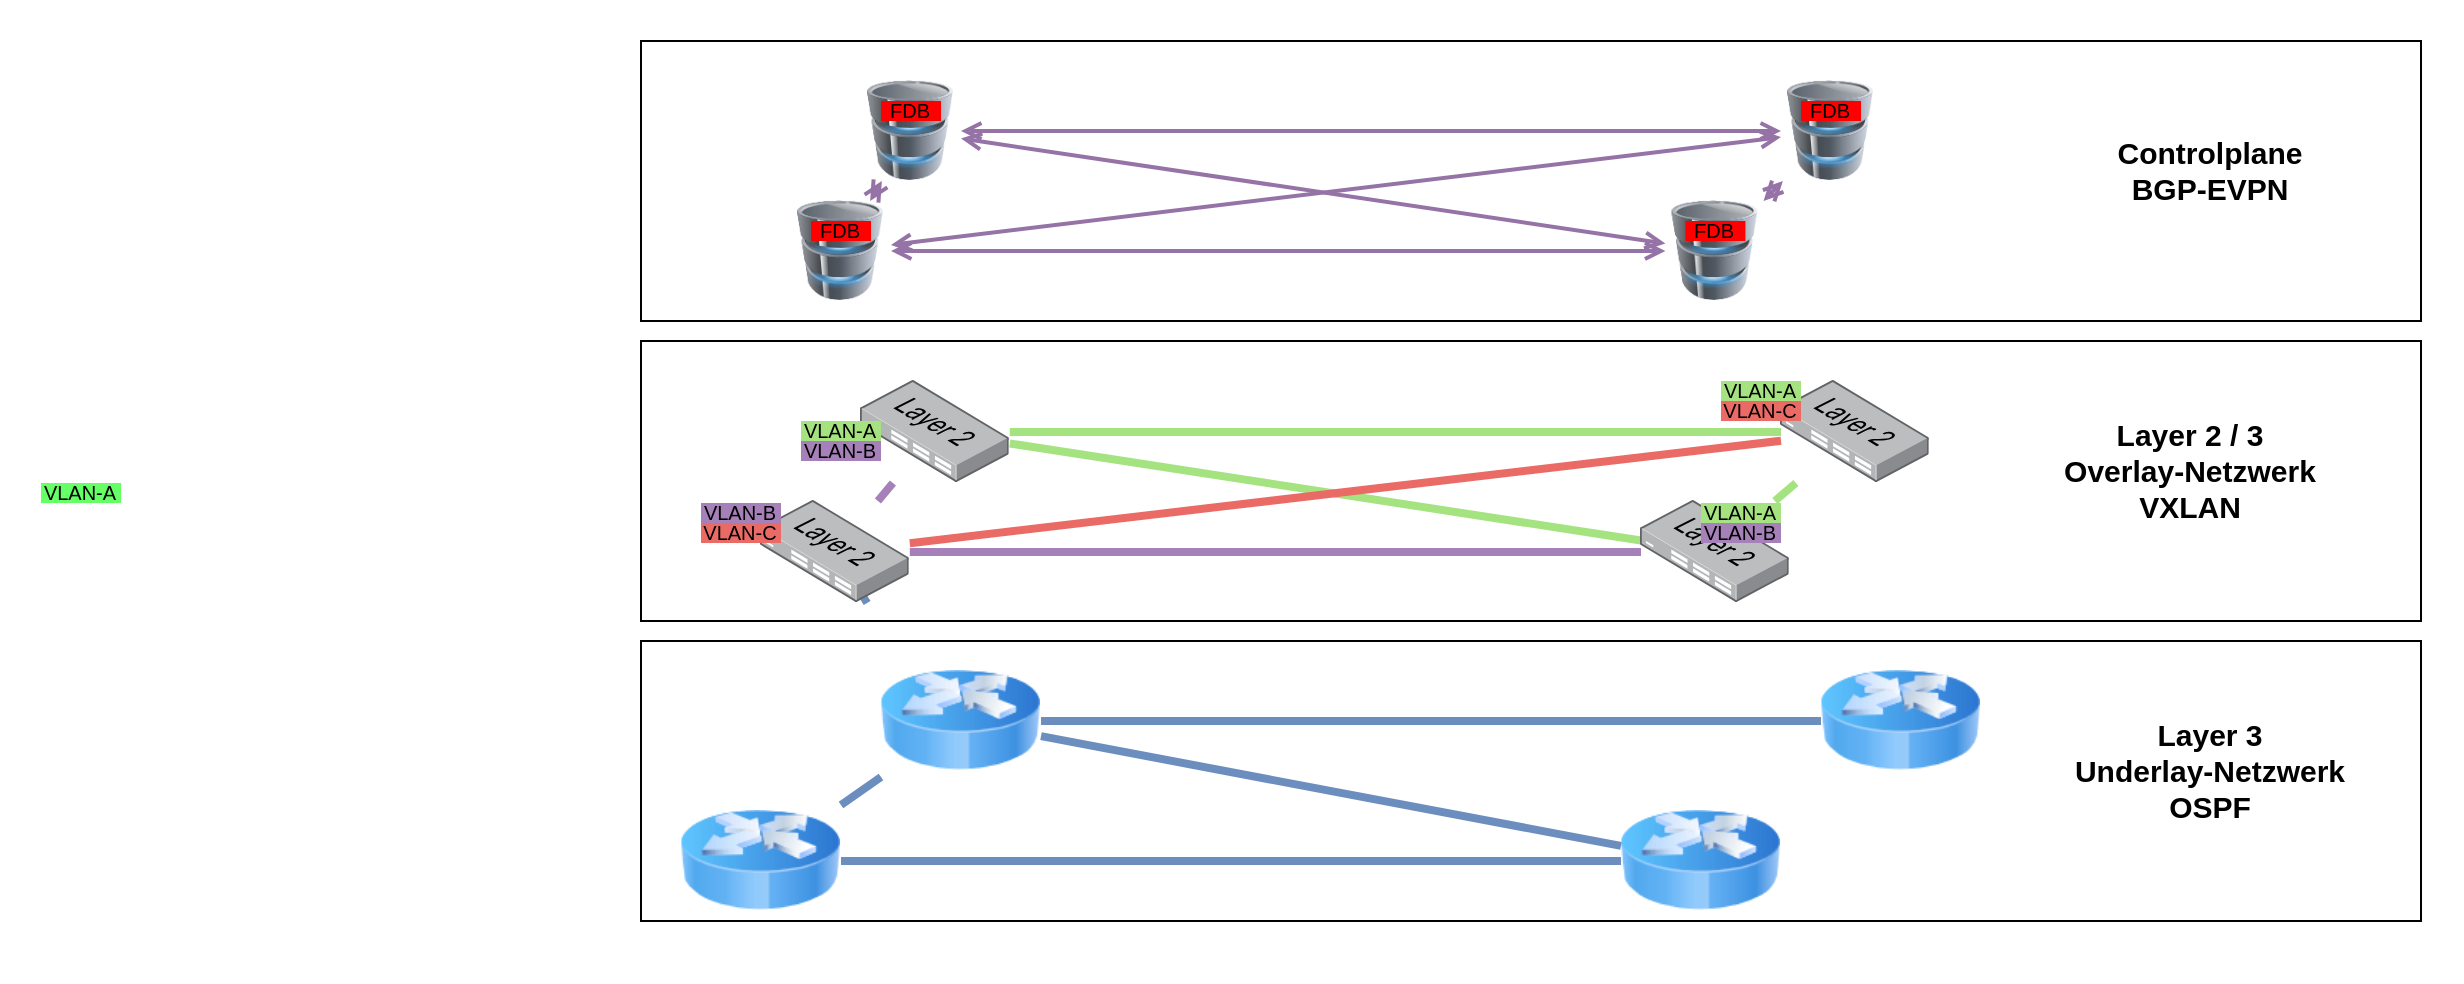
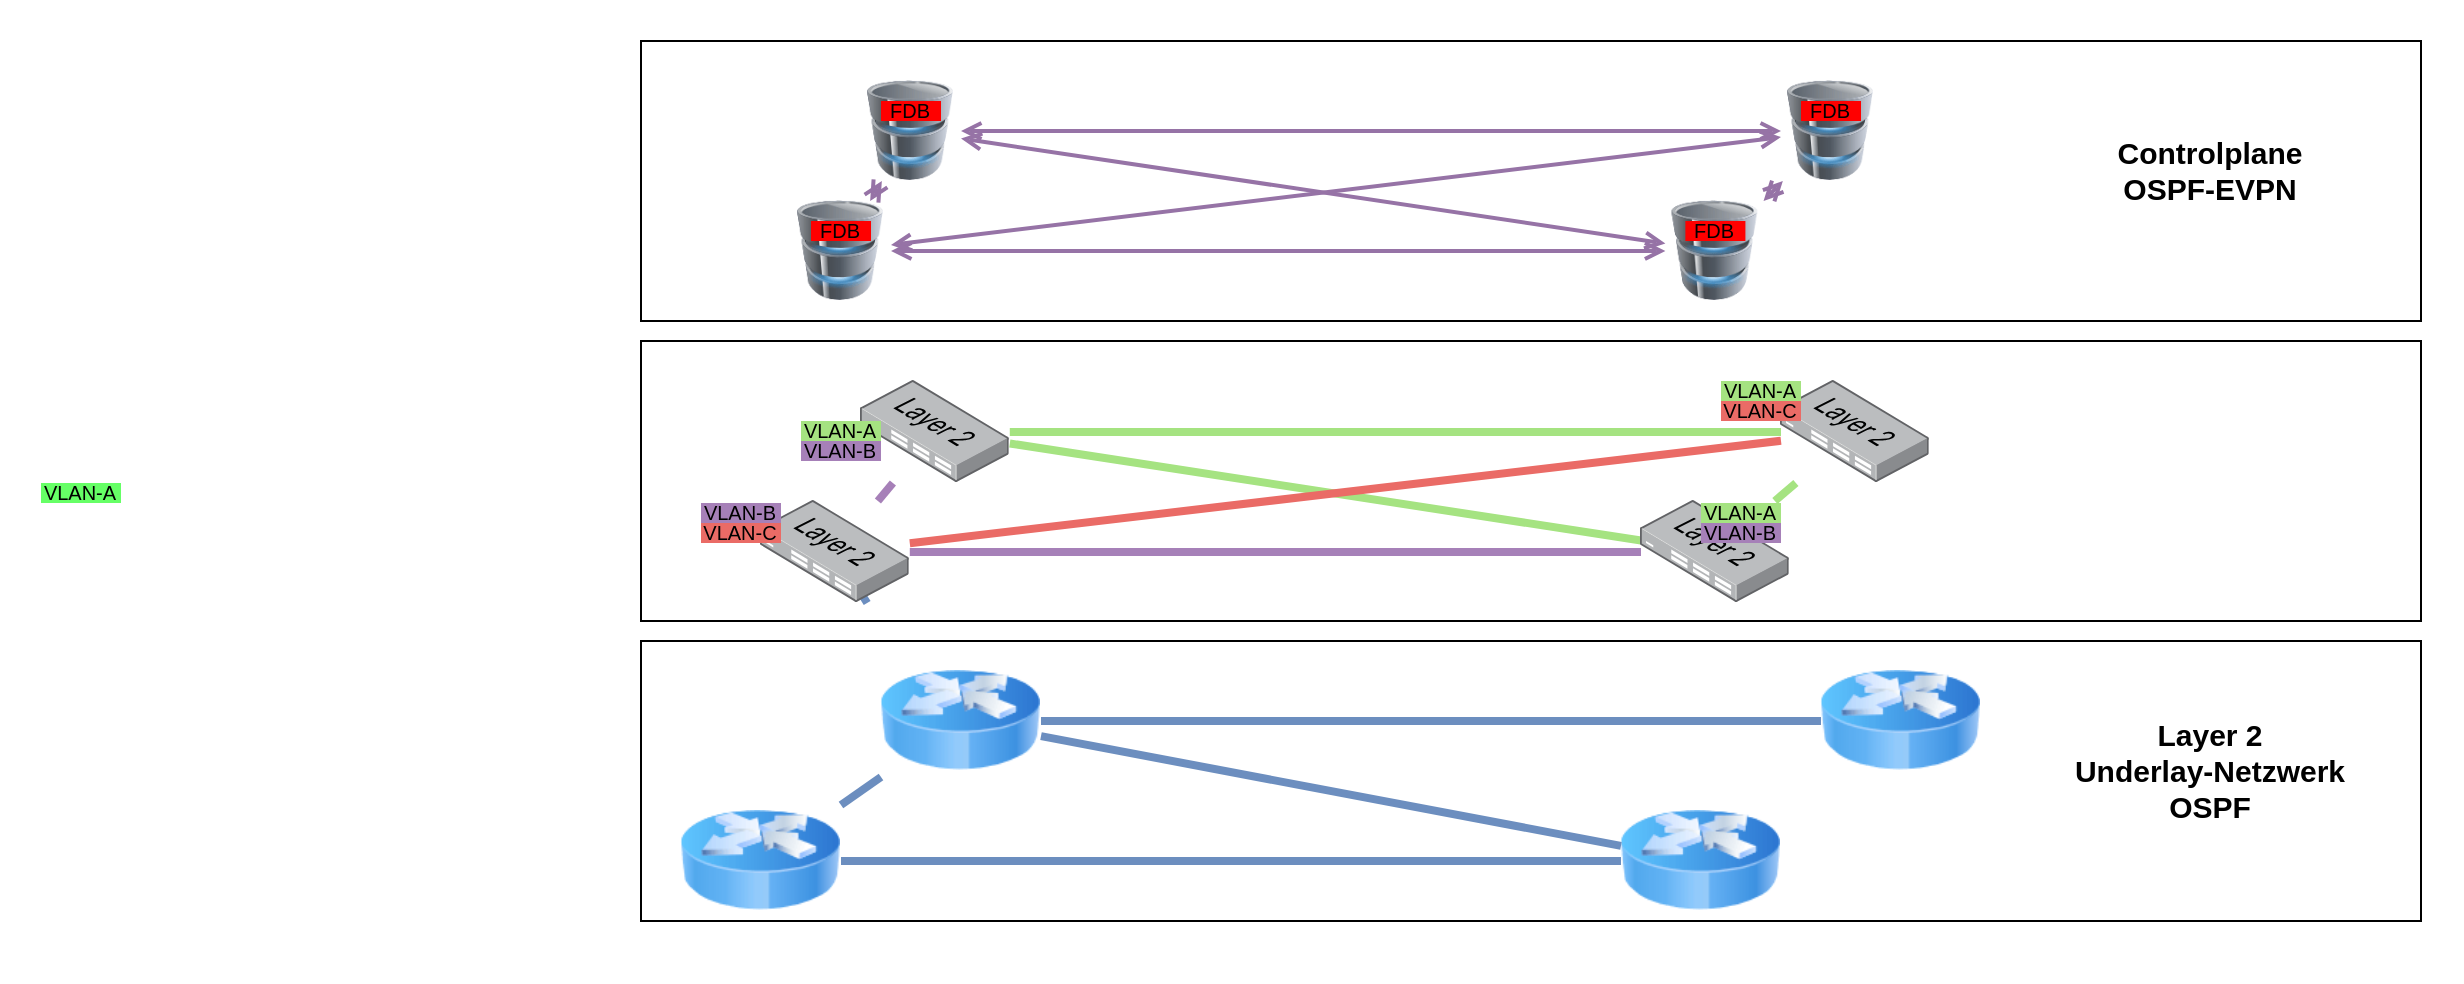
node "Controlplane BGP-EVPN": label "Controlplane BGP-EVPN" -> "Controlplane OSPF-EVPN"
node "Layer 2 / 3 Overlay-Netzwerk VXLAN": removed
node "Layer 3 Underlay-Netzwerk OSPF": label "Layer 3 Underlay-Netzwerk OSPF" -> "Layer 2 Underlay-Netzwerk OSPF"
